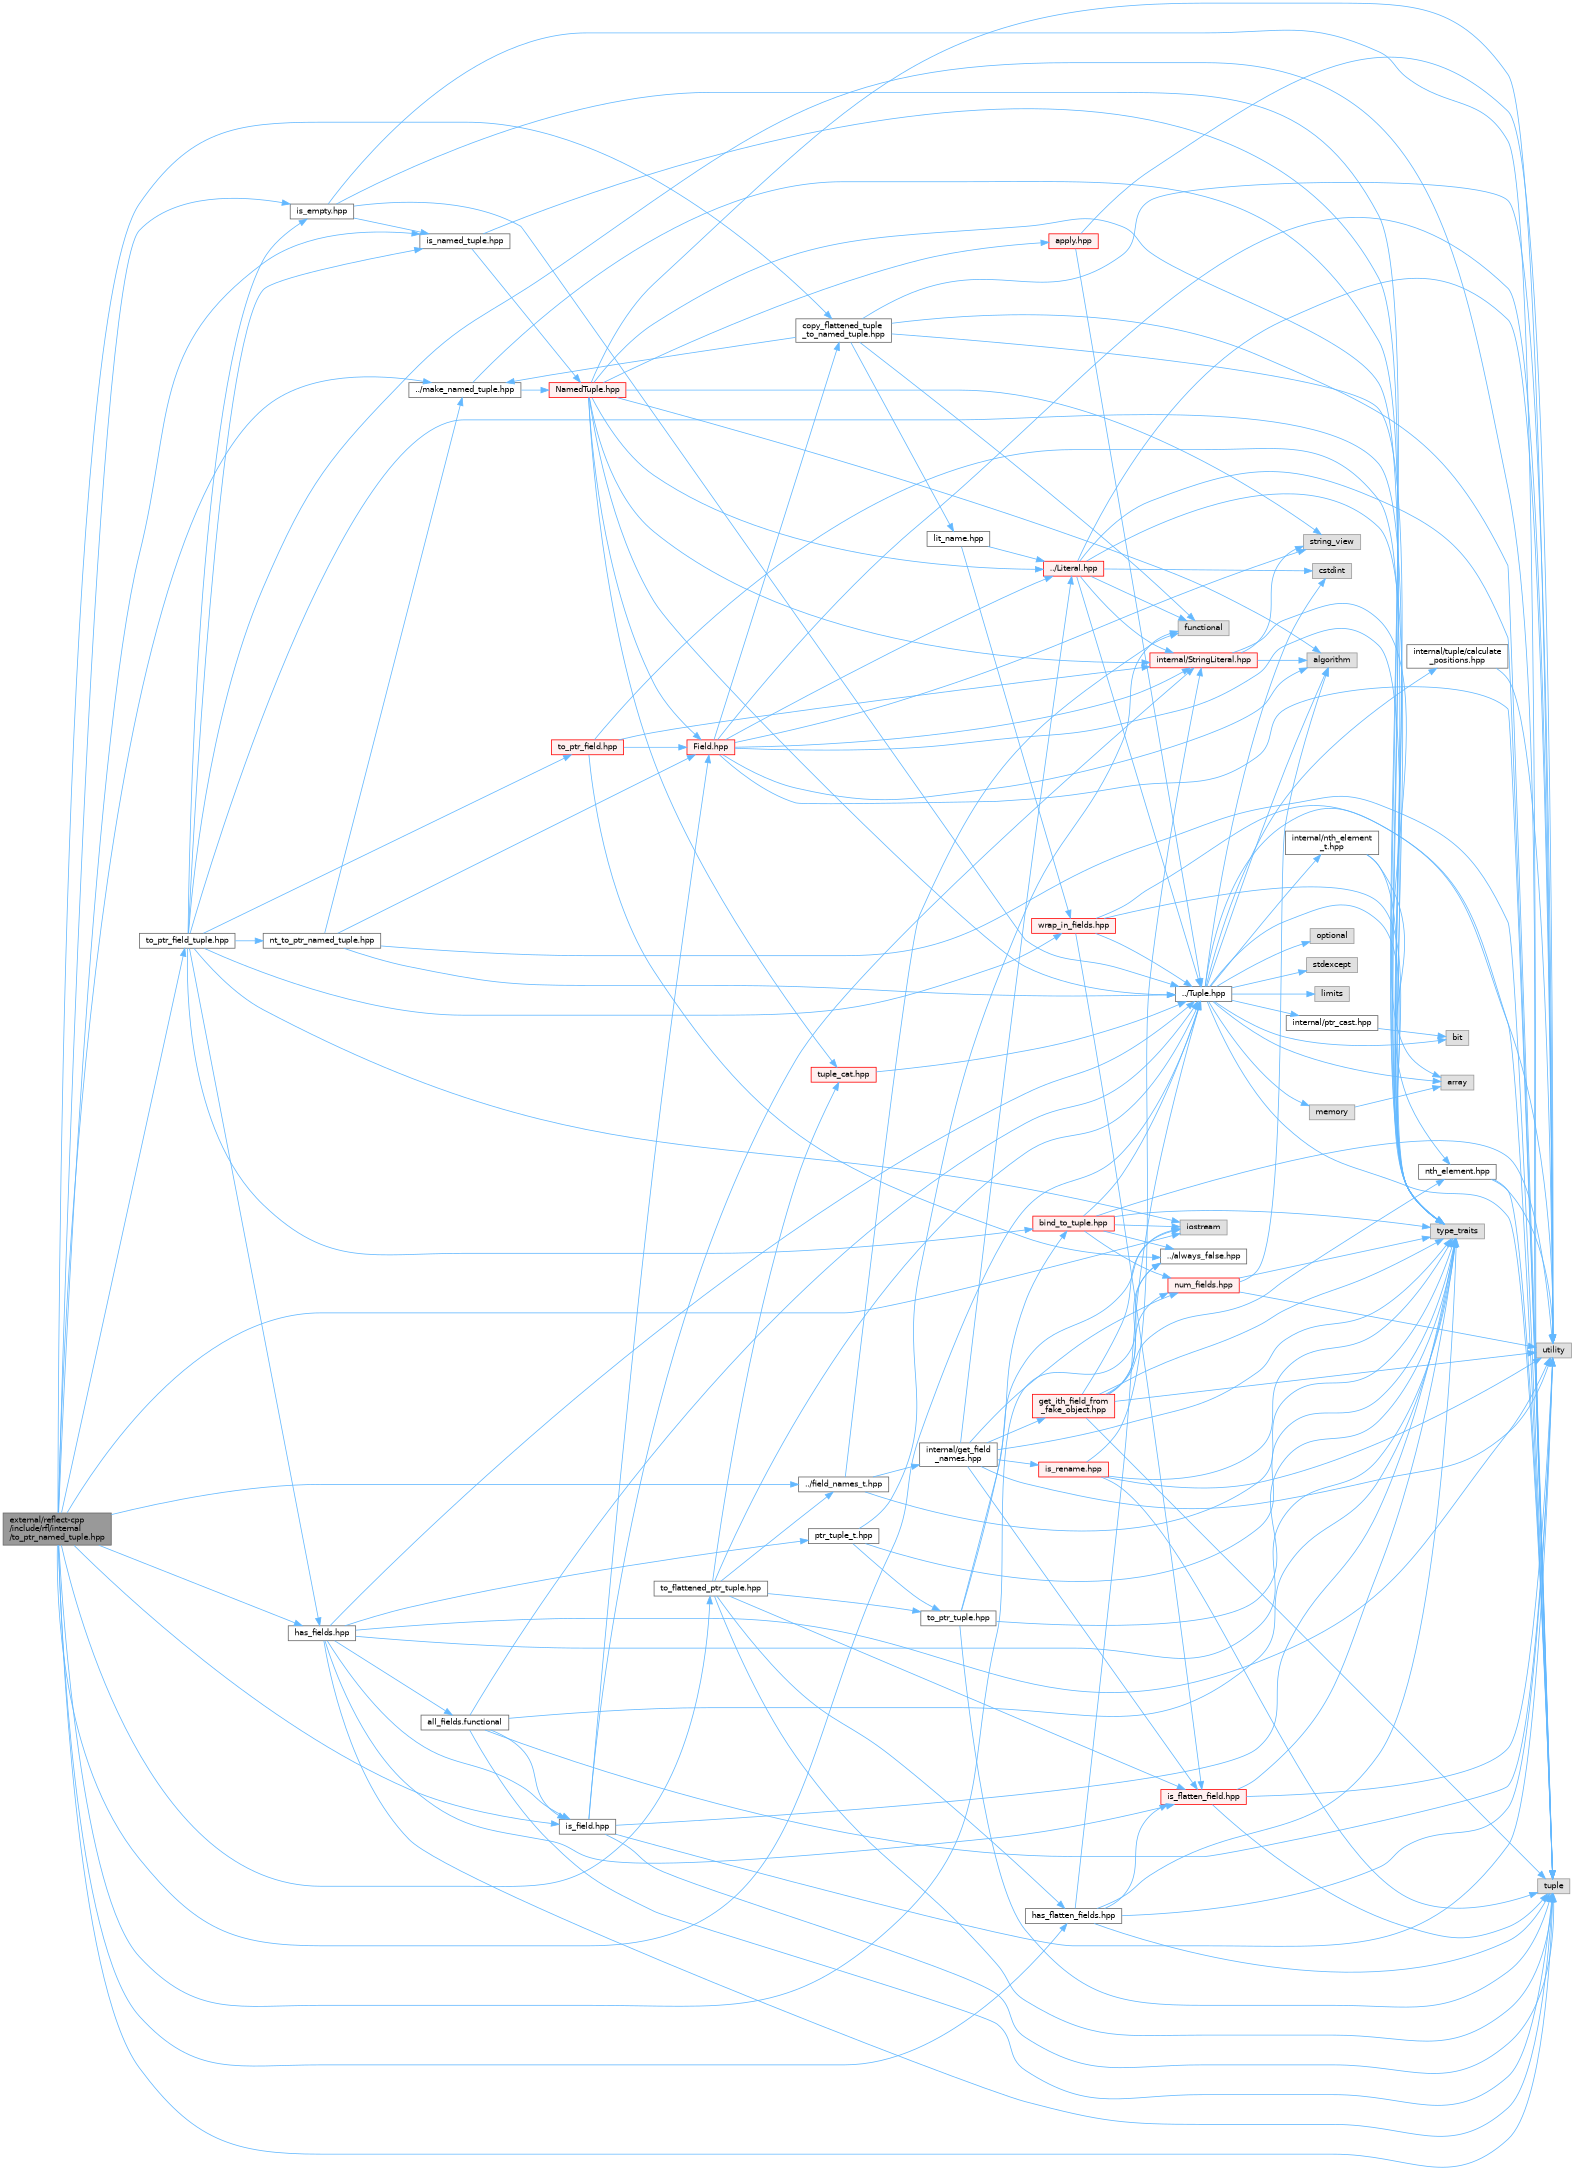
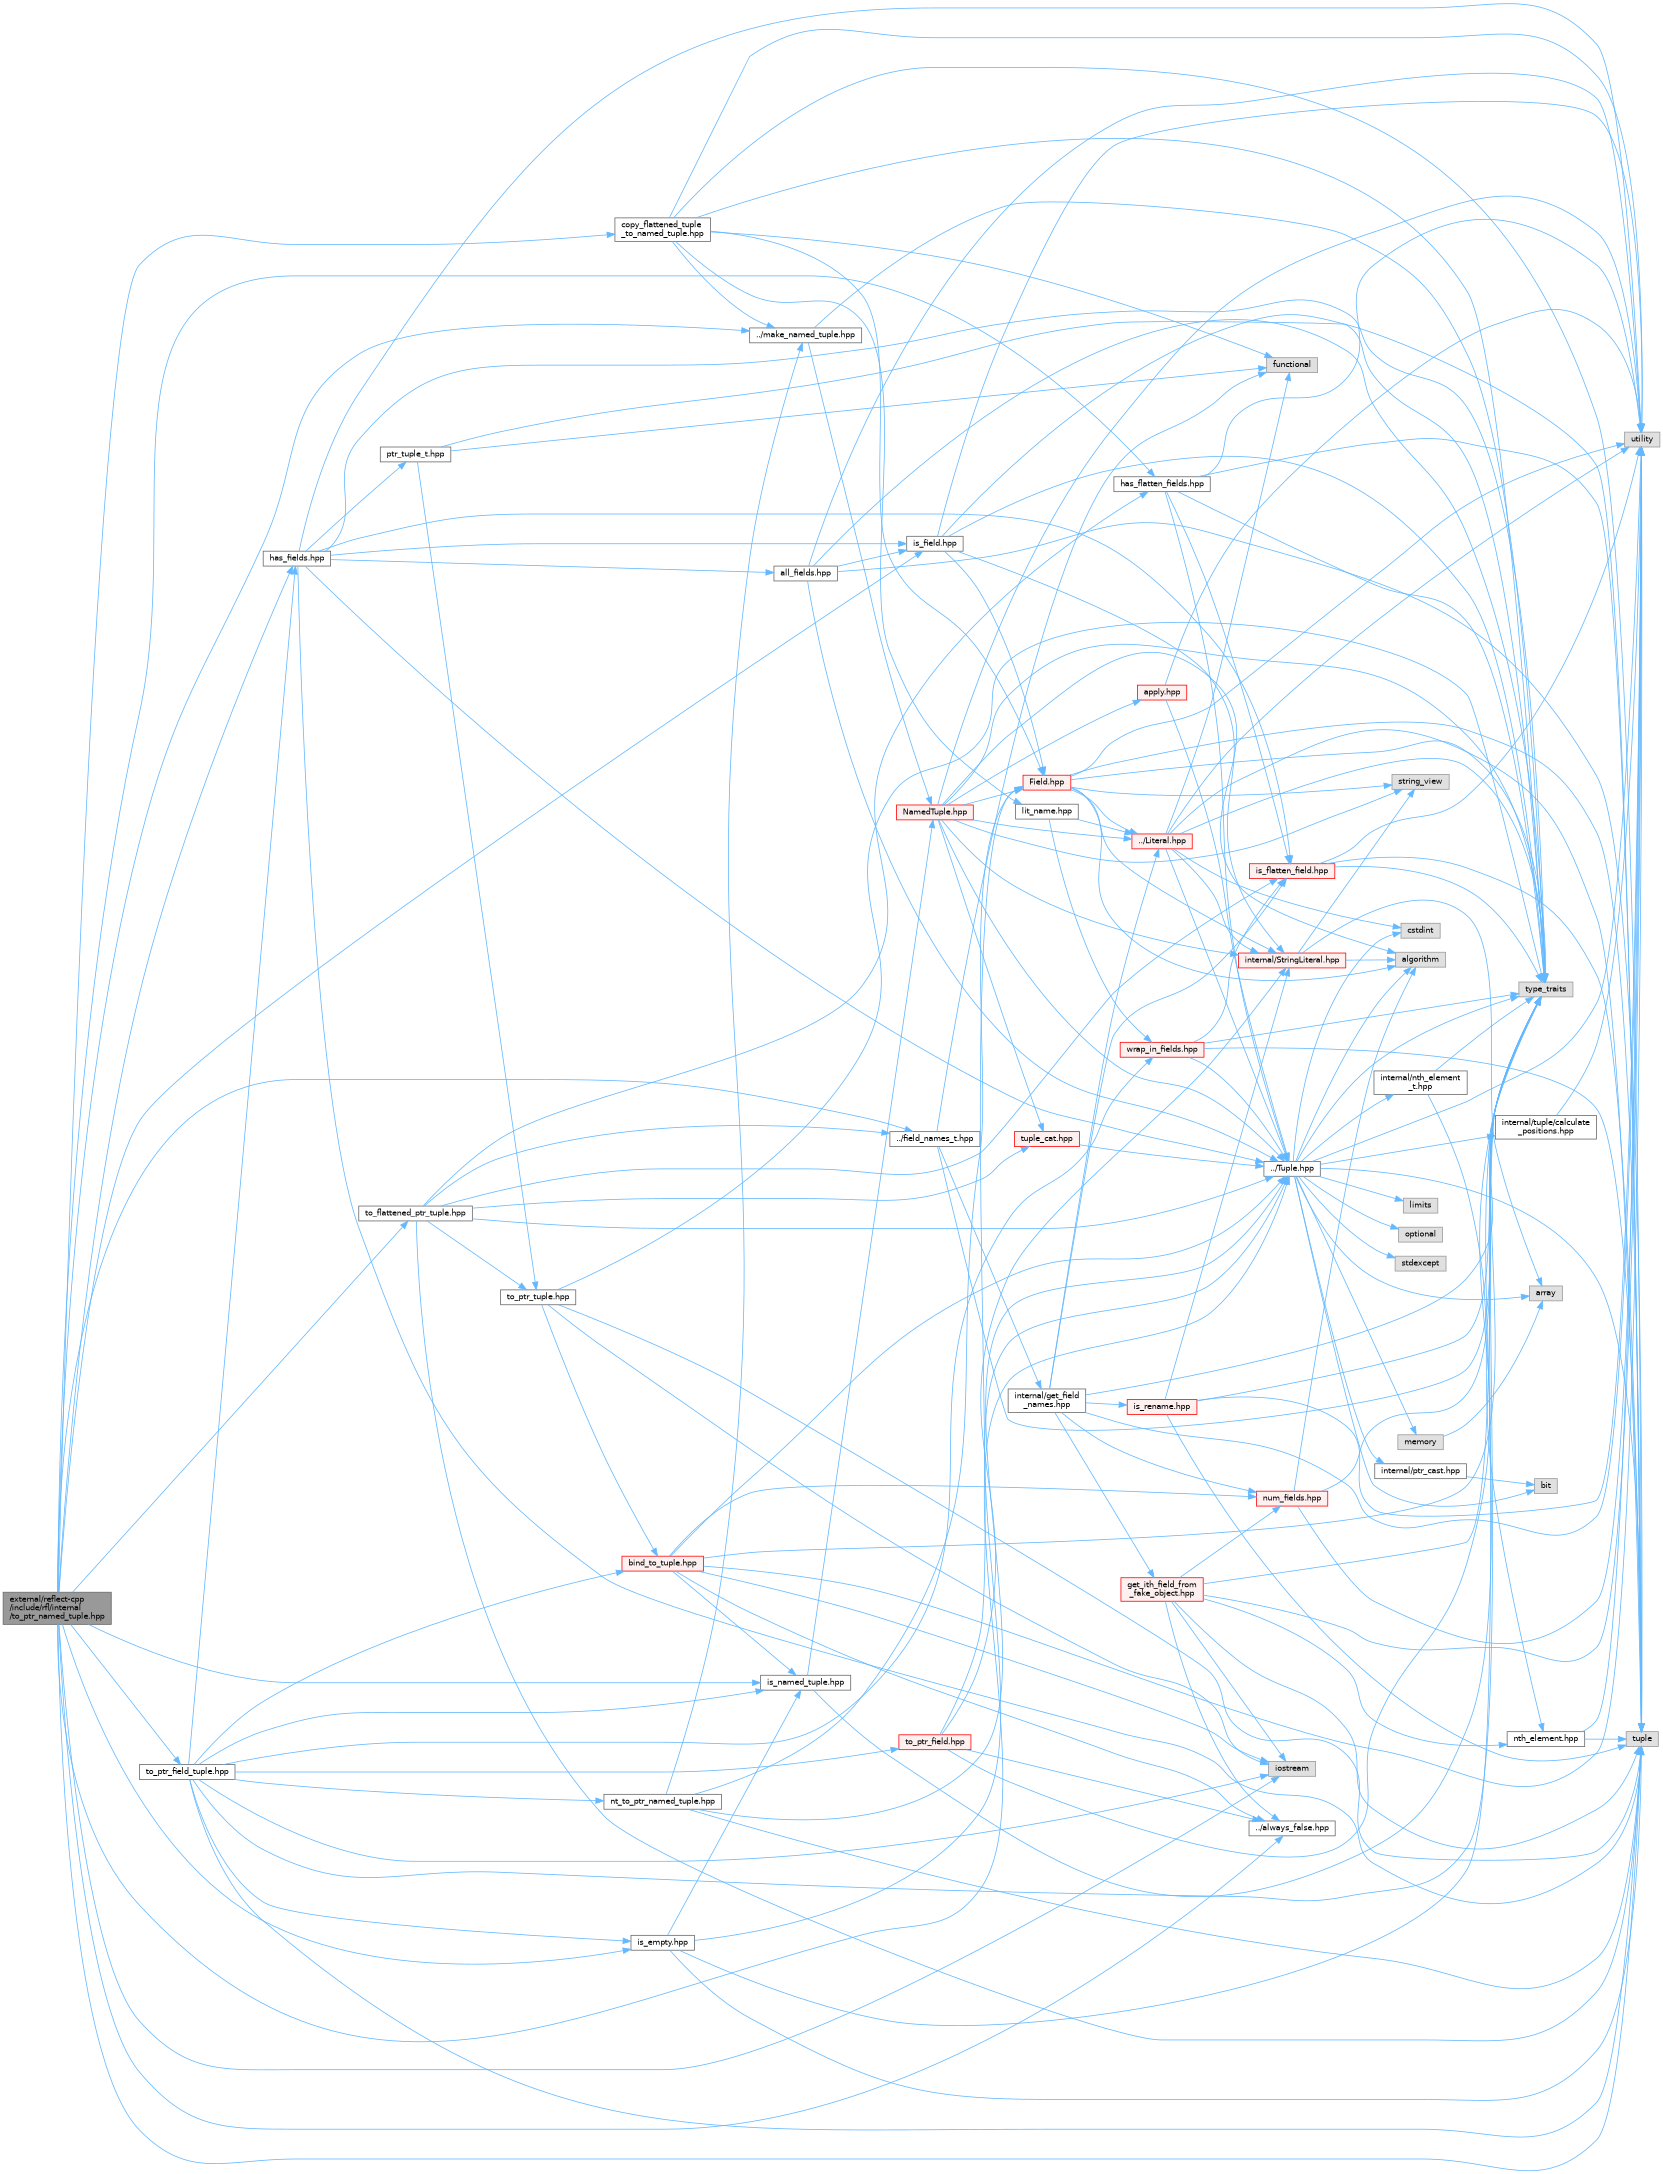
edge "Field.hpp" -> "copy_flattened_tuple _to_named_tuple.hpp": reversed
edge "bind_to_tuple.hpp" -> "is_named_tuple.hpp": added
node "all_fields.functional": label "all_fields.functional" -> "all_fields.hpp"
